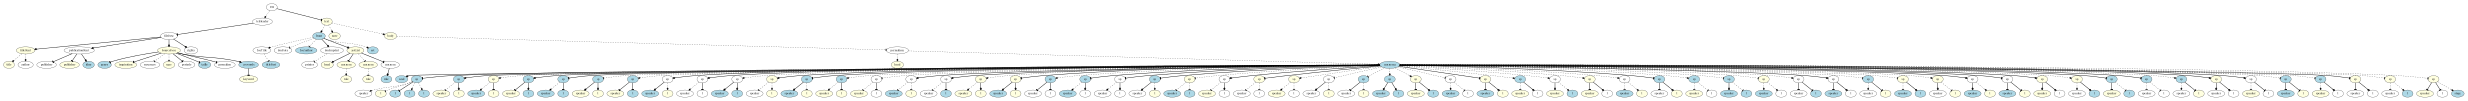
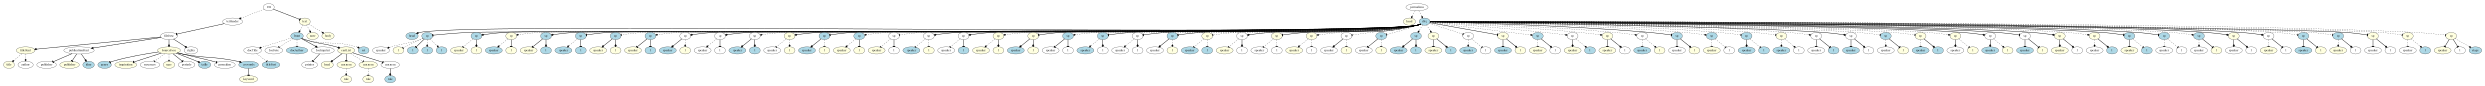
edge "body" -> "permalien1": removed
edge "docImprint" -> "printer": style dashed -> bold
edge "SourceDesc" -> "taille": arrowhead tee -> diamond
node "castItem2": label "castItem2" -> "div2"
